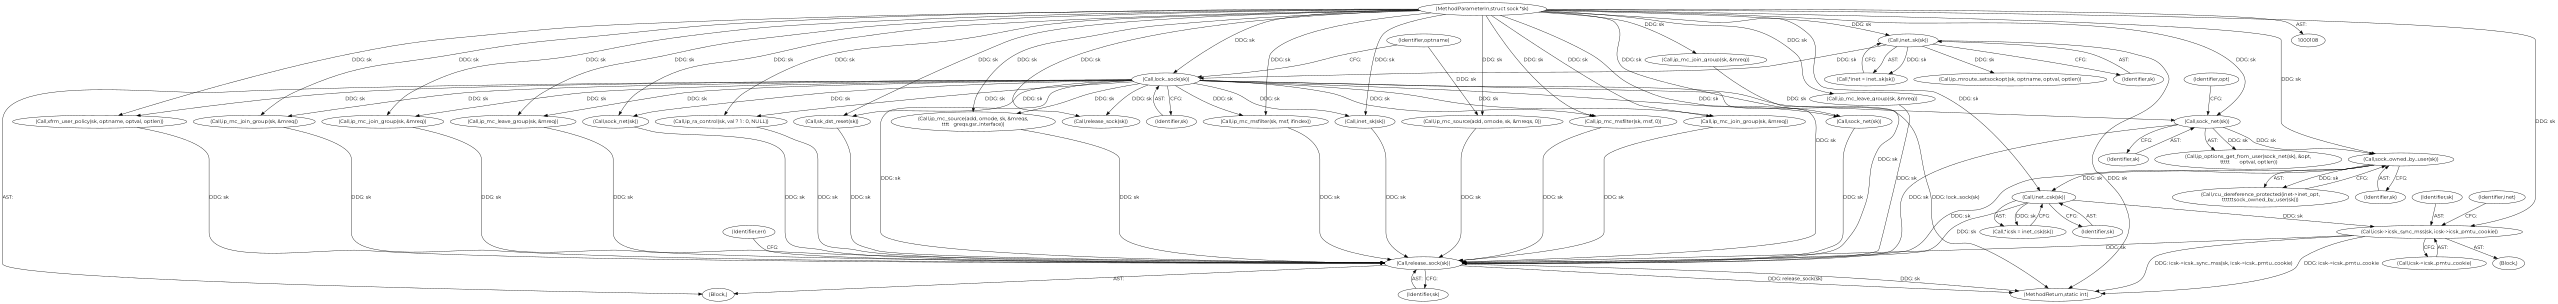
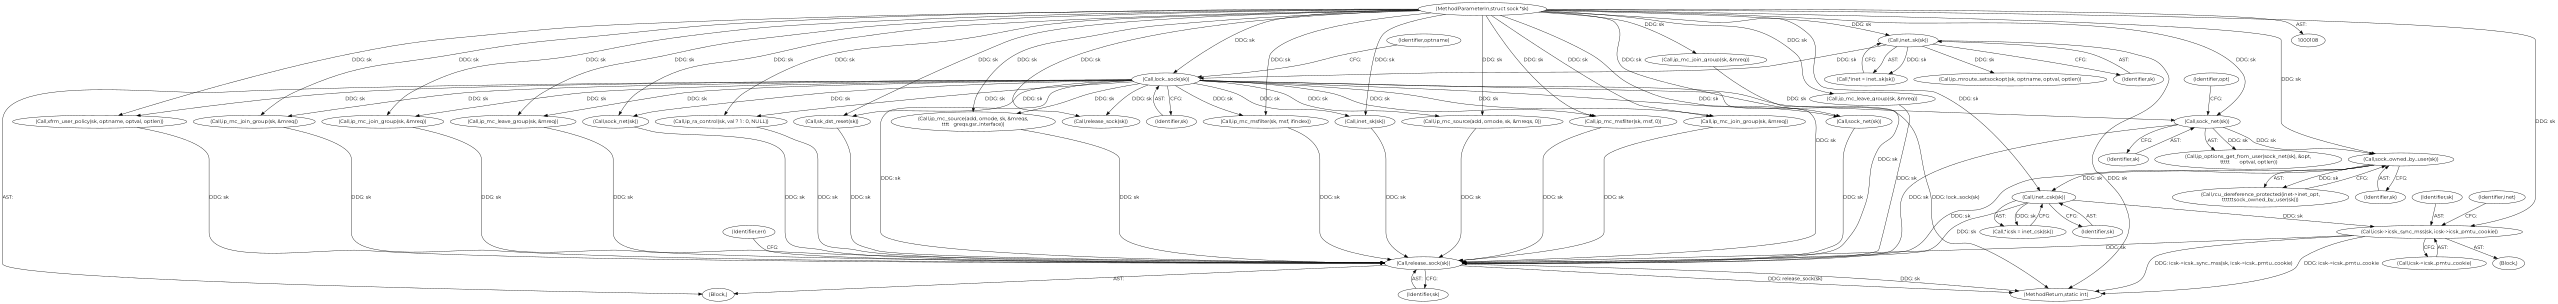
edge "(Identifier,optname)" -> "(Call,ip_mc_source(add, omode, sk, &mreqs, 0))": now "(Call,lock_sock(sk))" -> "(Call,ip_mc_source(add, omode, sk, &mreqs, 0))"
